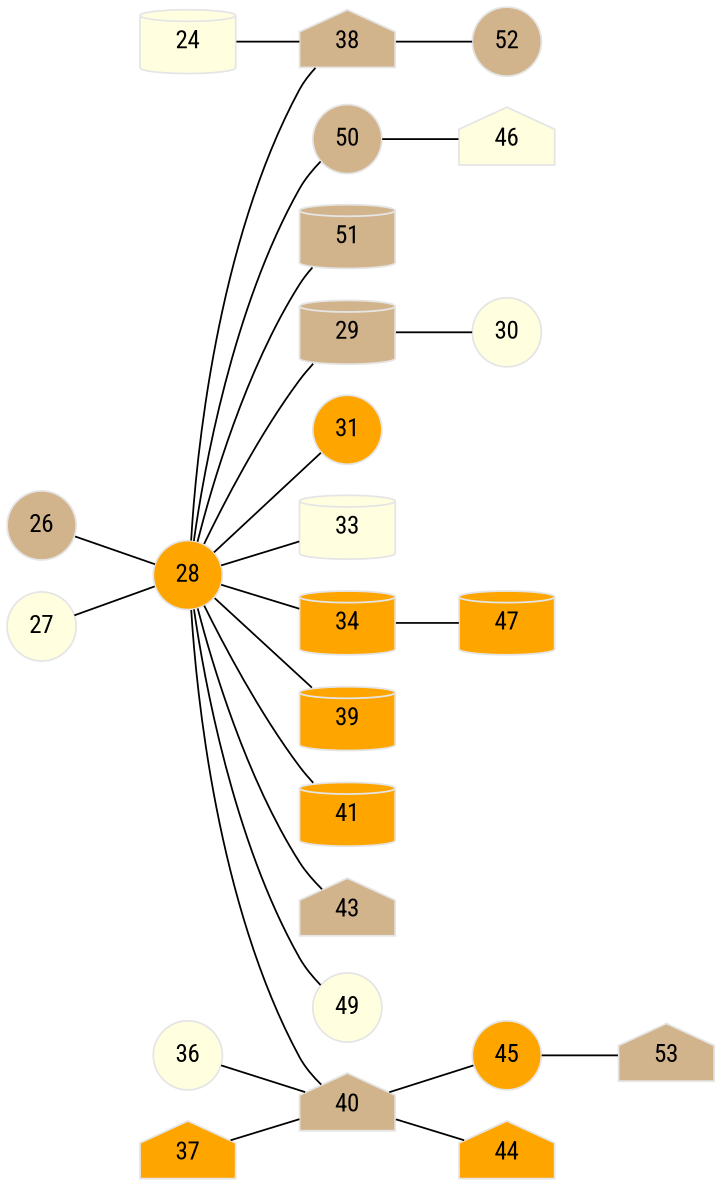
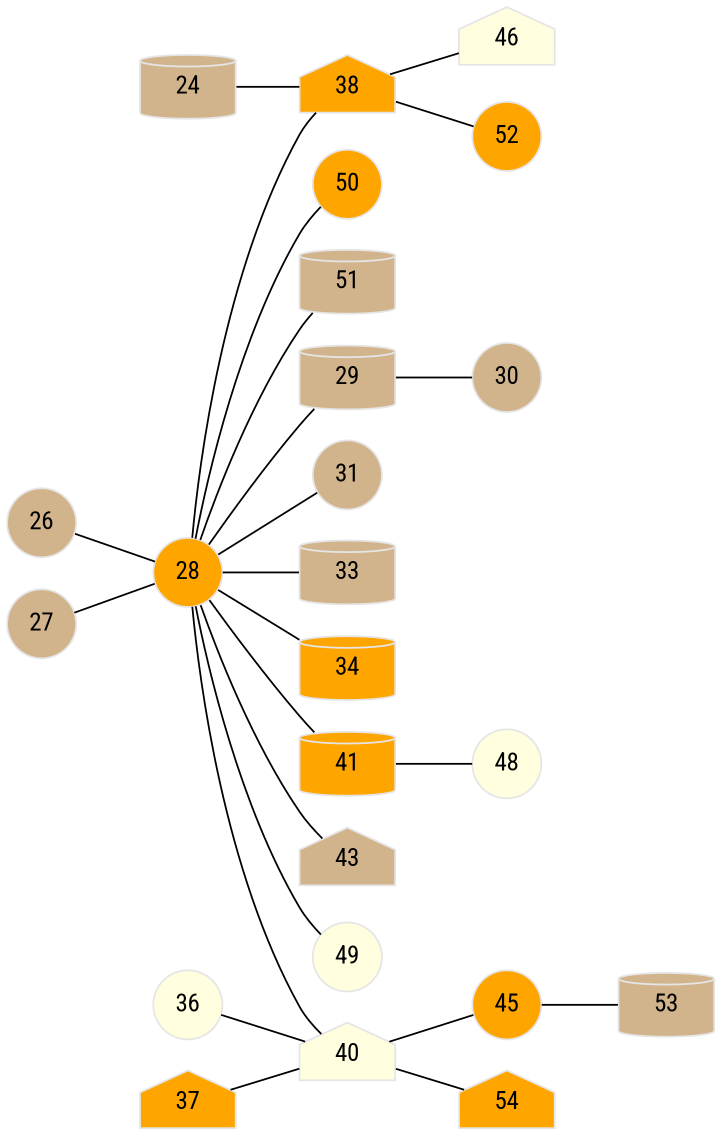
node "24": fillcolor lightyellow -> tan
node "38": fillcolor tan -> orange
node "52": fillcolor tan -> orange
node "50": fillcolor tan -> orange
edge "50" -- "46": now "38" -- "46"
node "30": fillcolor lightyellow -> tan
node "31": fillcolor orange -> tan
node "33": fillcolor lightyellow -> tan
node "47": removed
node "27": fillcolor lightyellow -> tan
node "39": removed
node "48": added
node "53": shape house -> cylinder
node "40": fillcolor tan -> lightyellow
node "44": label "44" -> "54"
